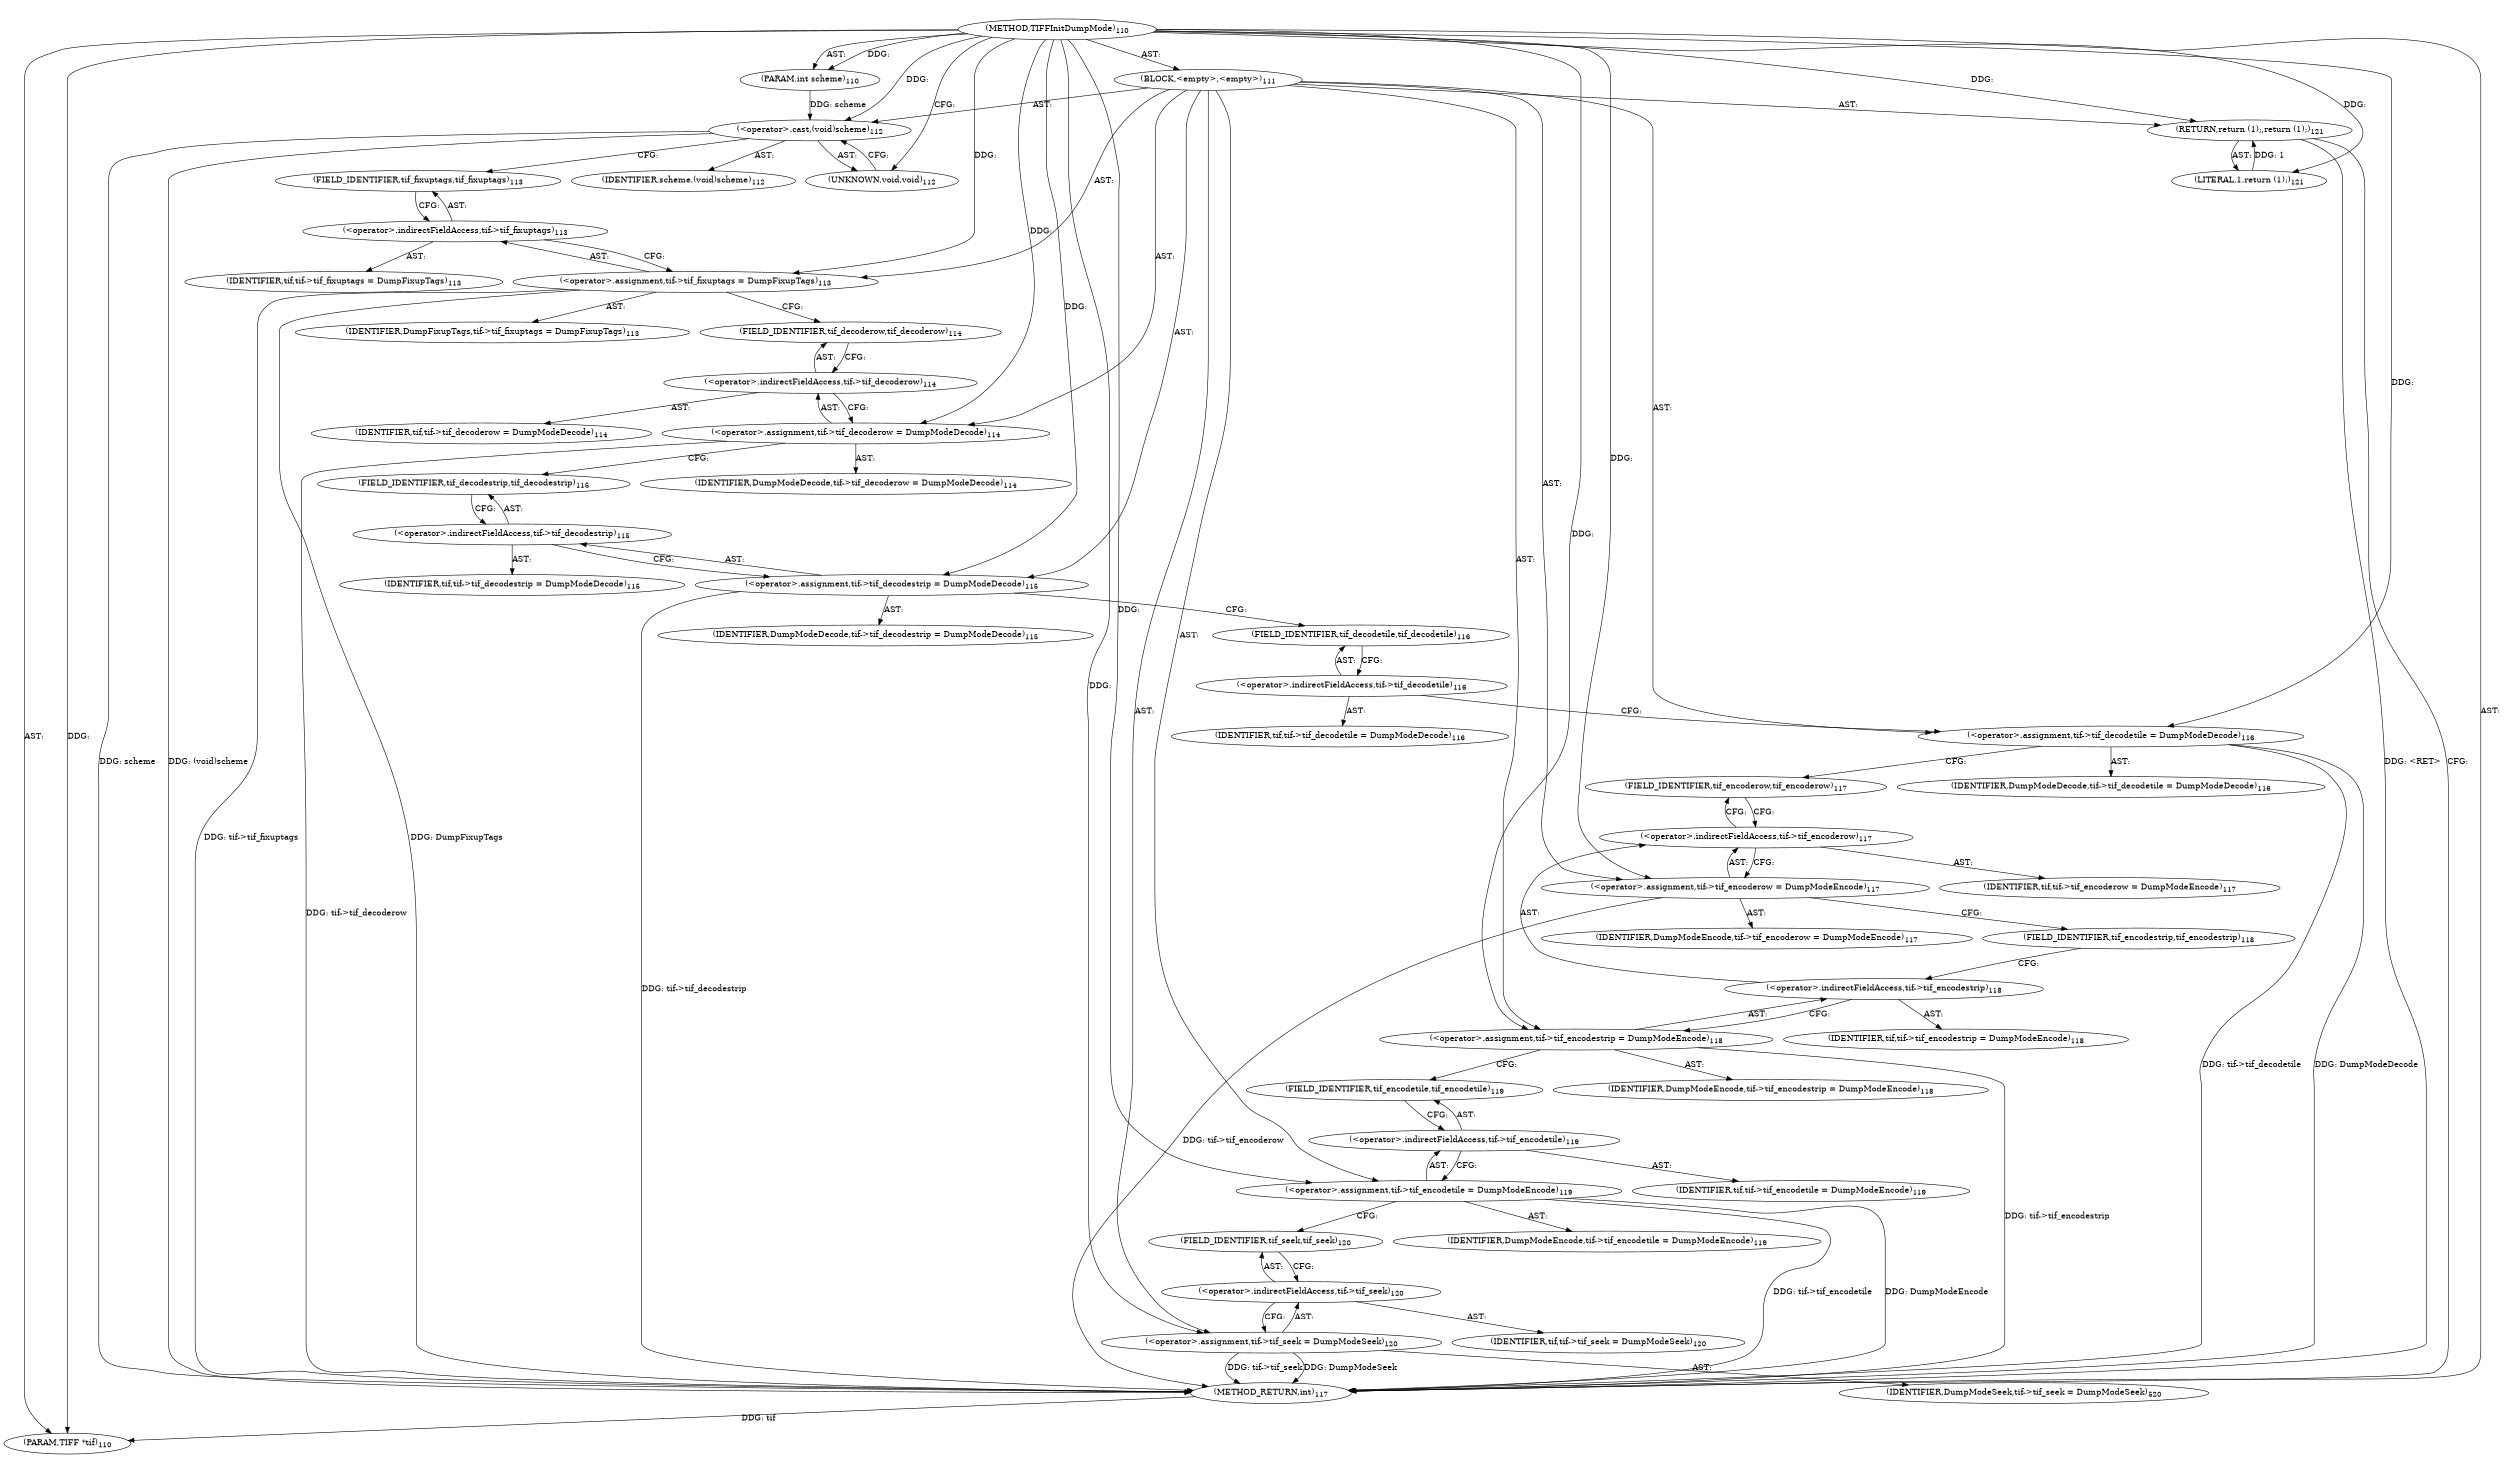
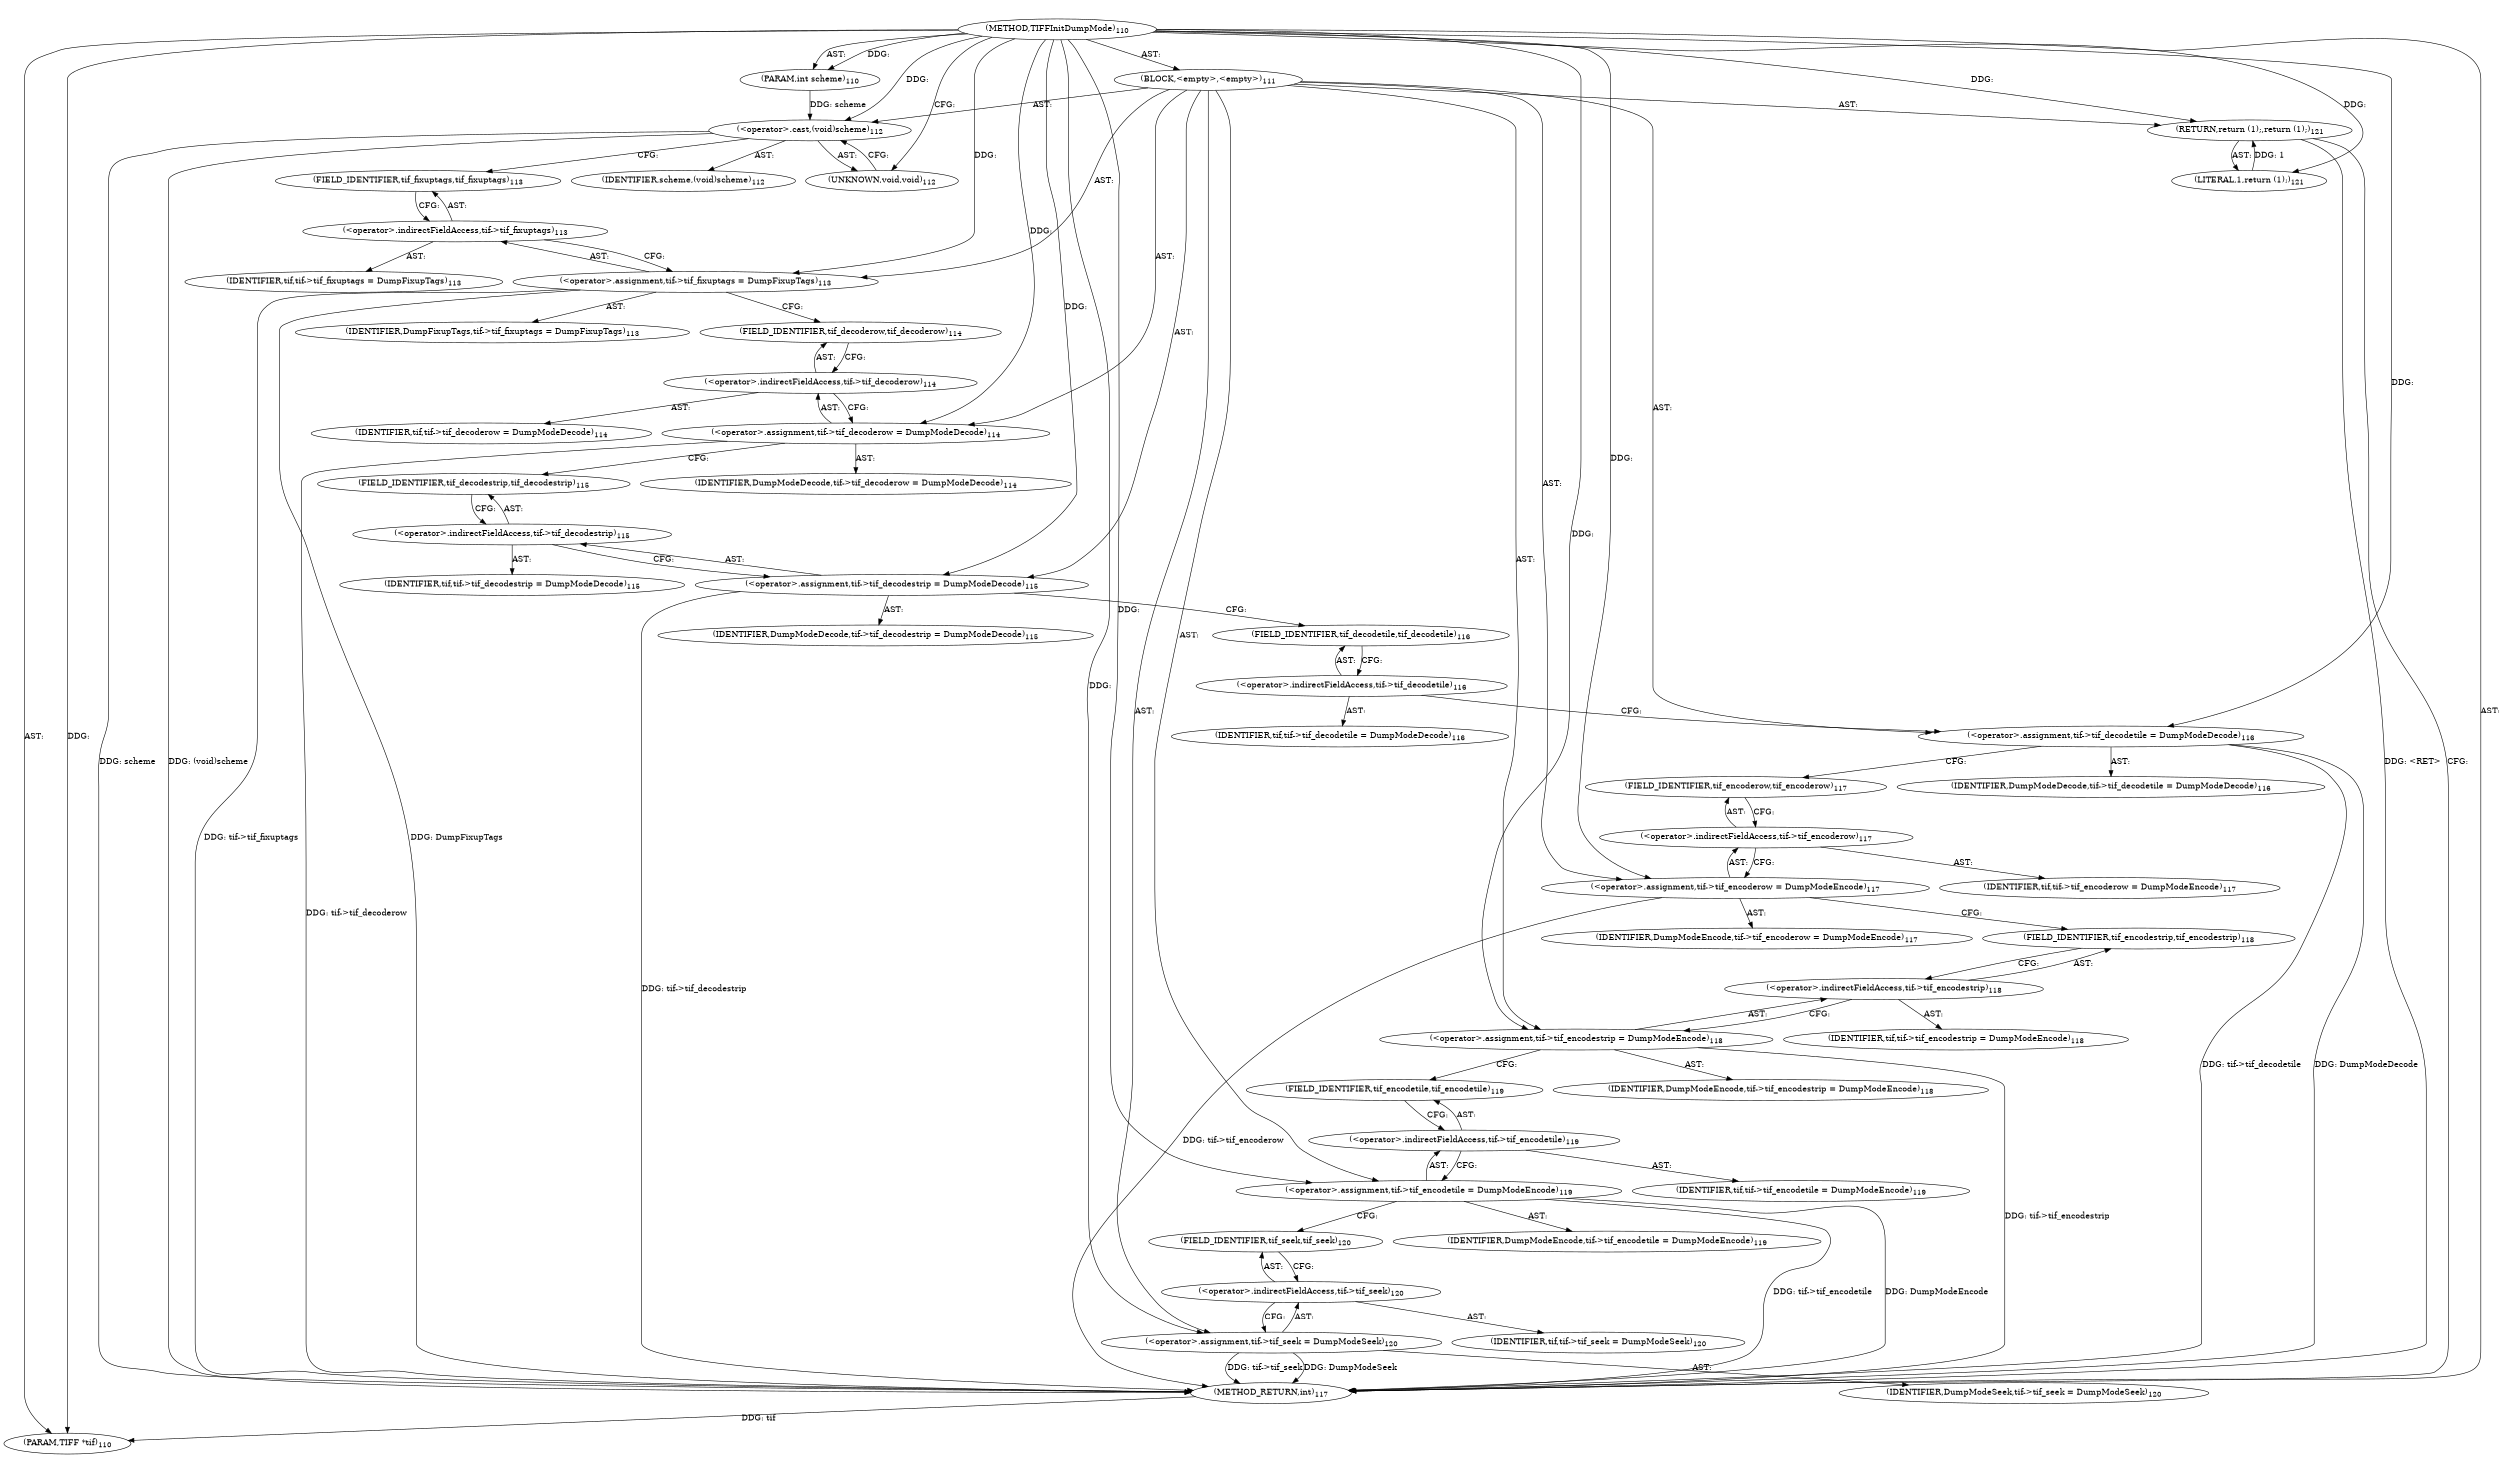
edge "(<operator>.indirectFieldAccess,tif->tif_encoderow)" -> "(FIELD_IDENTIFIER,tif_encoderow,tif_encoderow)": label "CFG: " -> "AST: "
edge "(<operator>.indirectFieldAccess,tif->tif_encodestrip)" -> "(<operator>.indirectFieldAccess,tif->tif_encoderow)": now "(<operator>.indirectFieldAccess,tif->tif_encodestrip)" -> "(FIELD_IDENTIFIER,tif_encodestrip,tif_encodestrip)"
node "(IDENTIFIER,DumpModeSeek,tif->tif_seek = DumpModeSeek)": text "520" -> "120"
